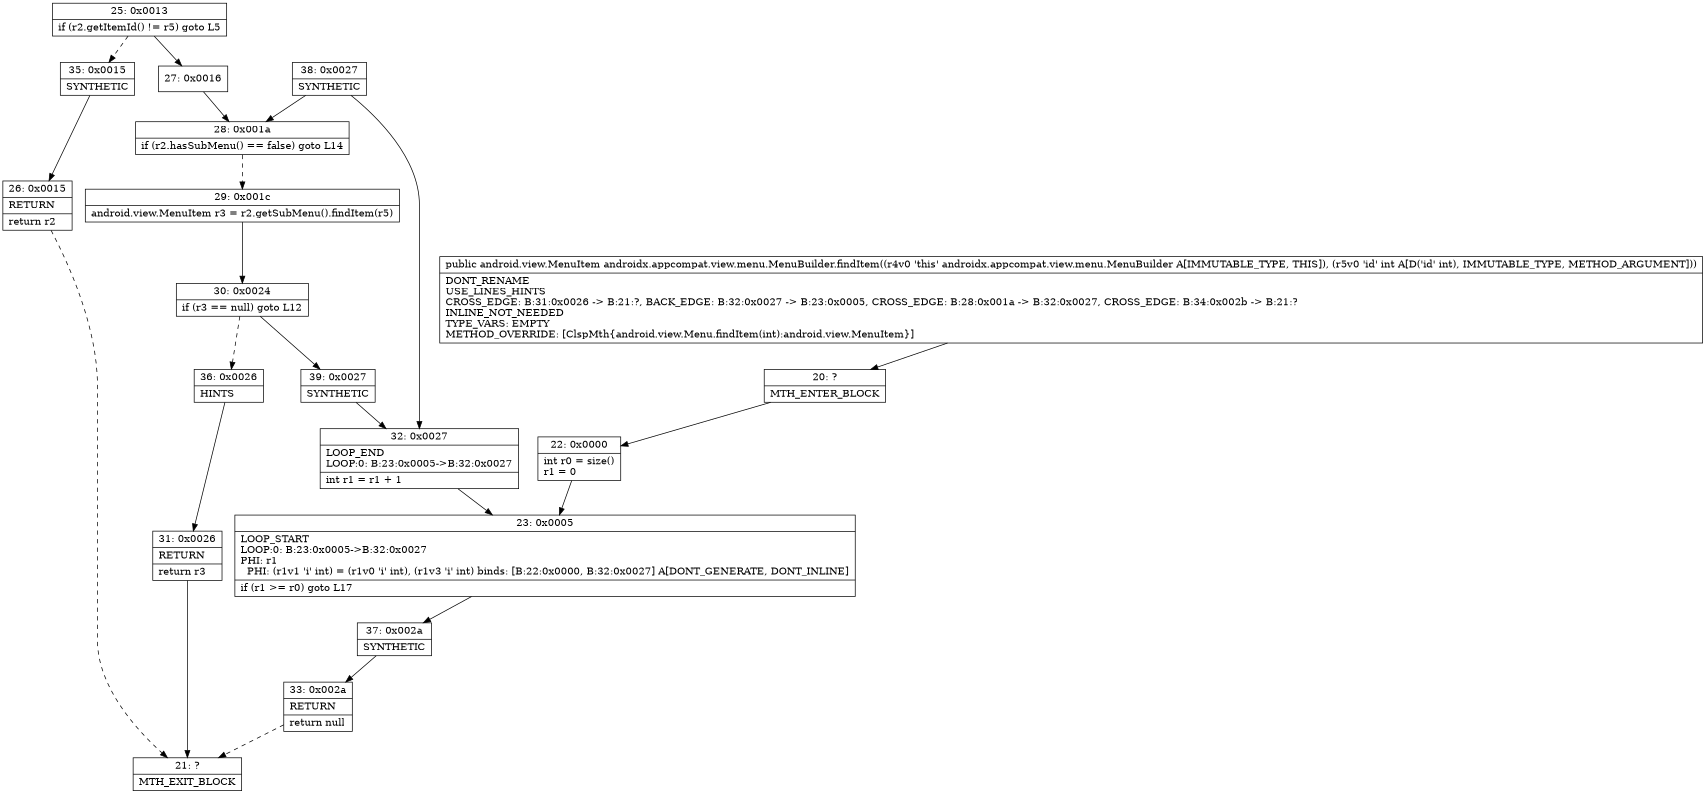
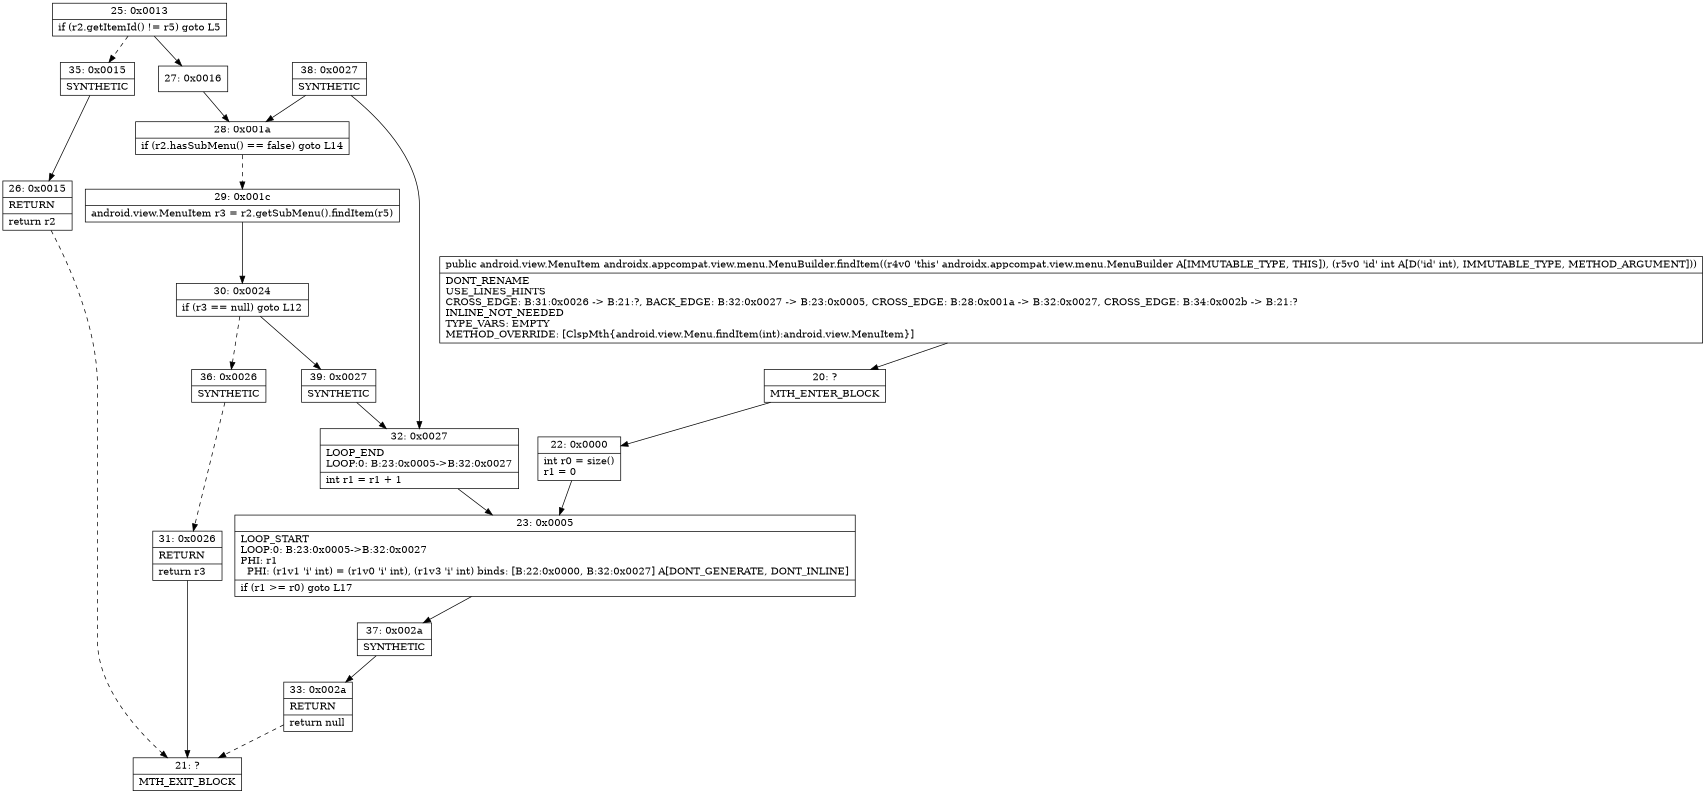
node "36: 0x0026": text "HINTS" -> "SYNTHETIC"
edge "36: 0x0026" -> "31: 0x0026": style solid -> dashed
